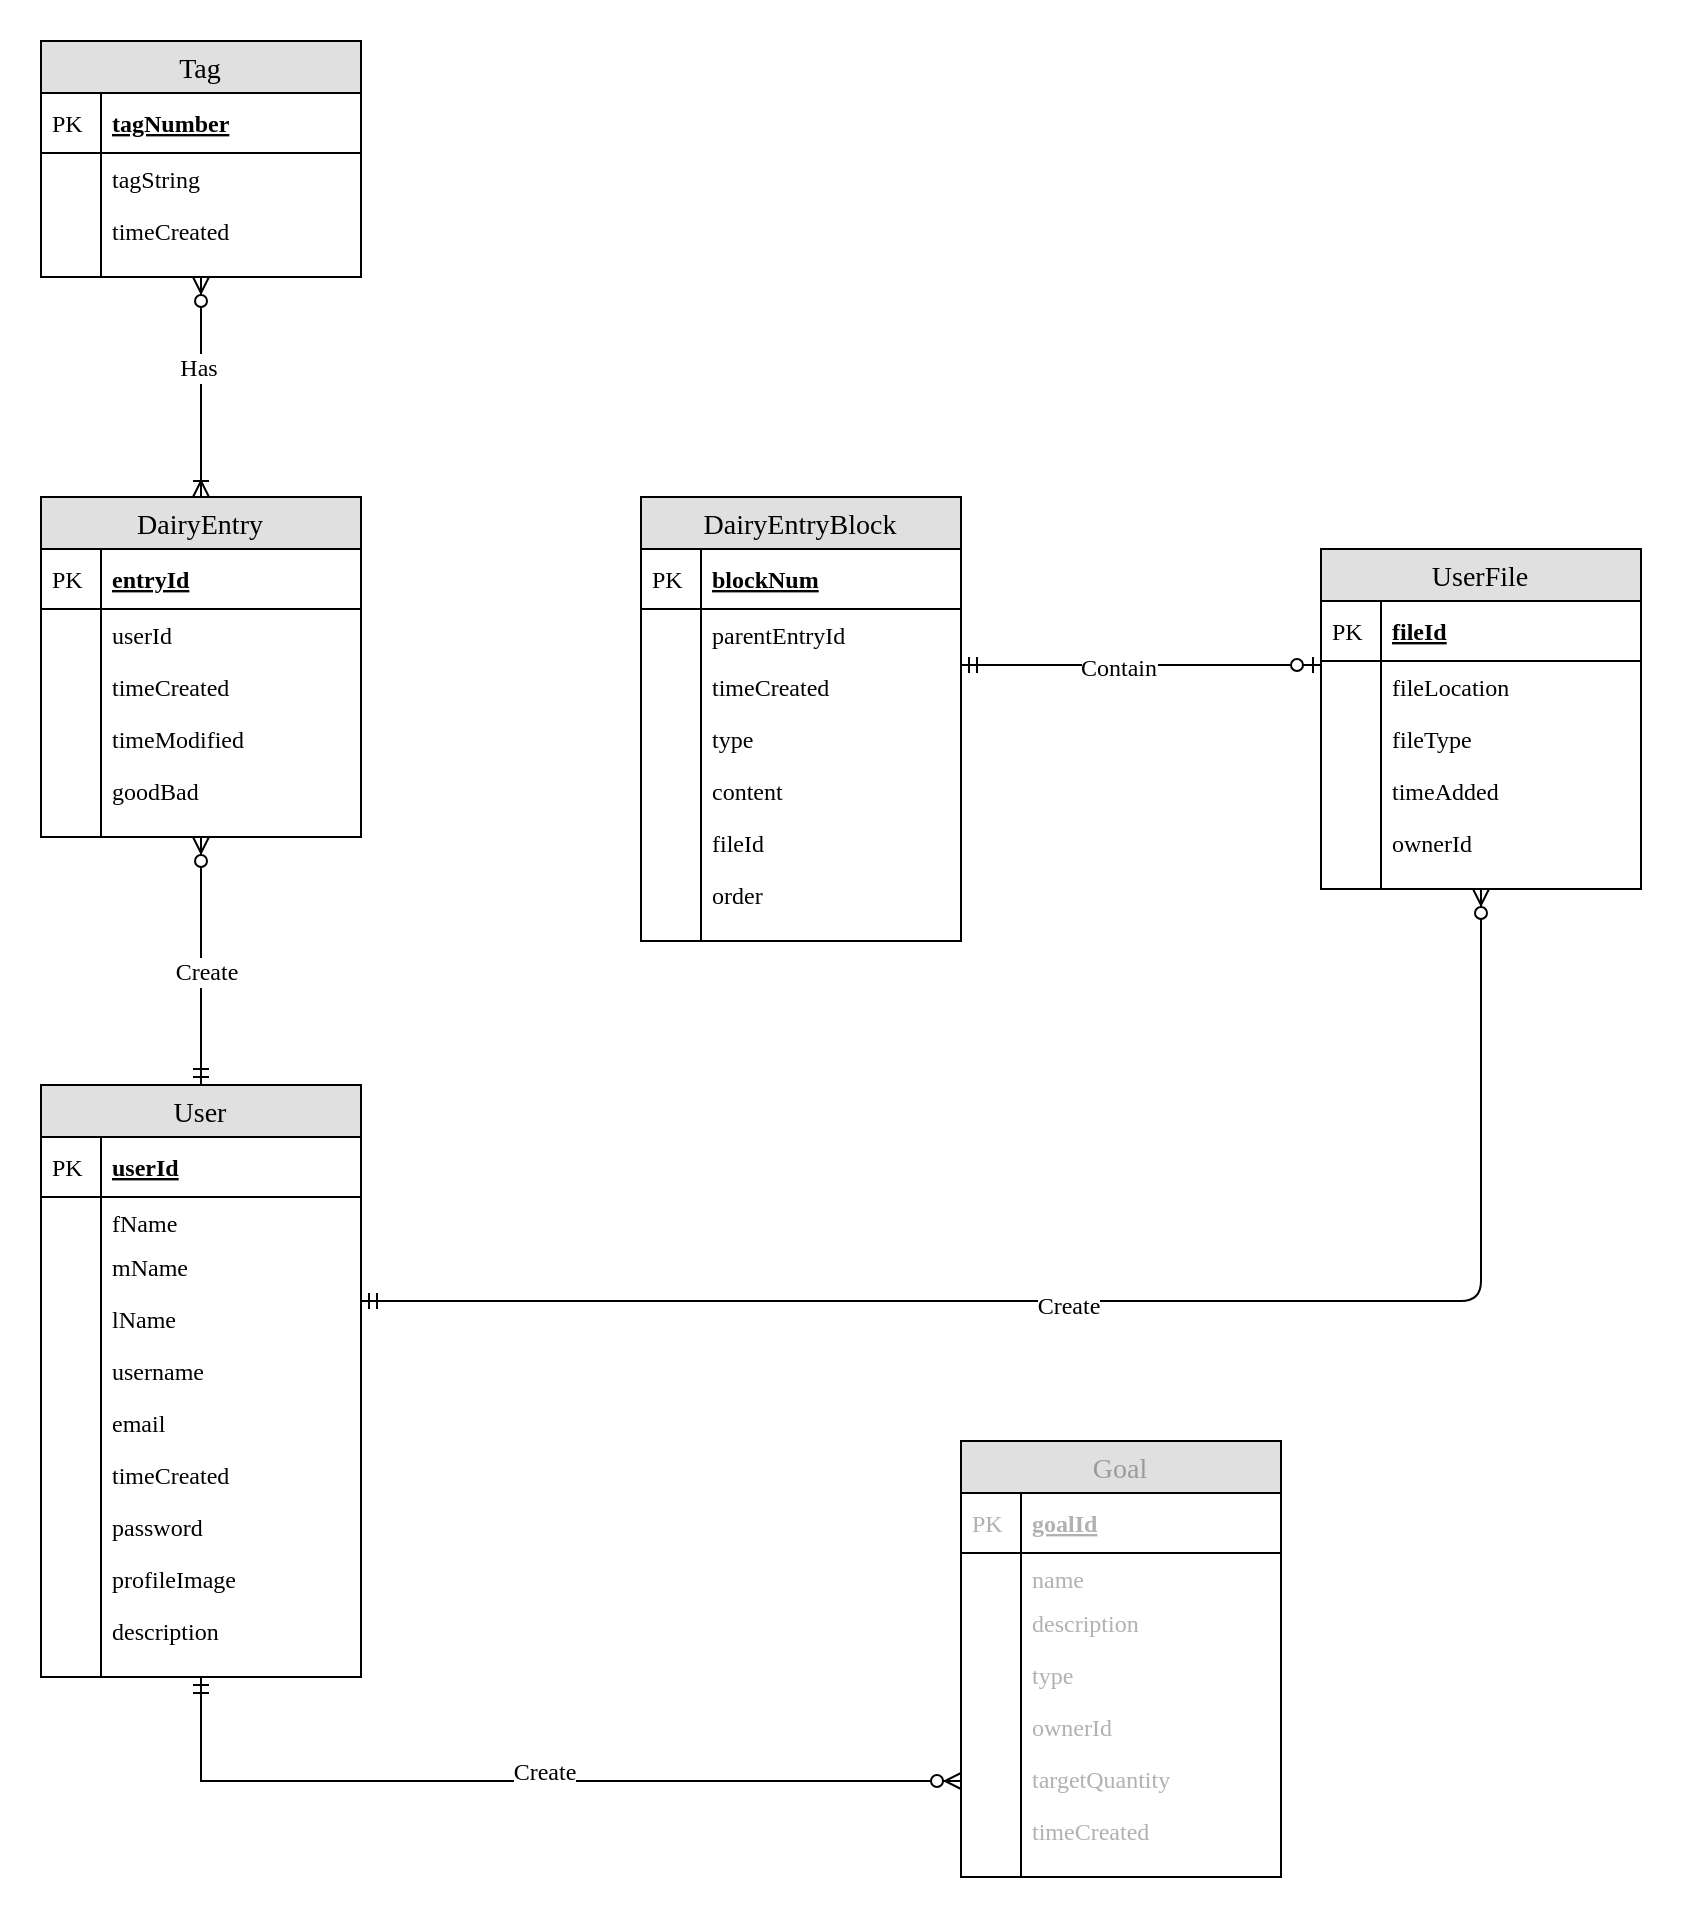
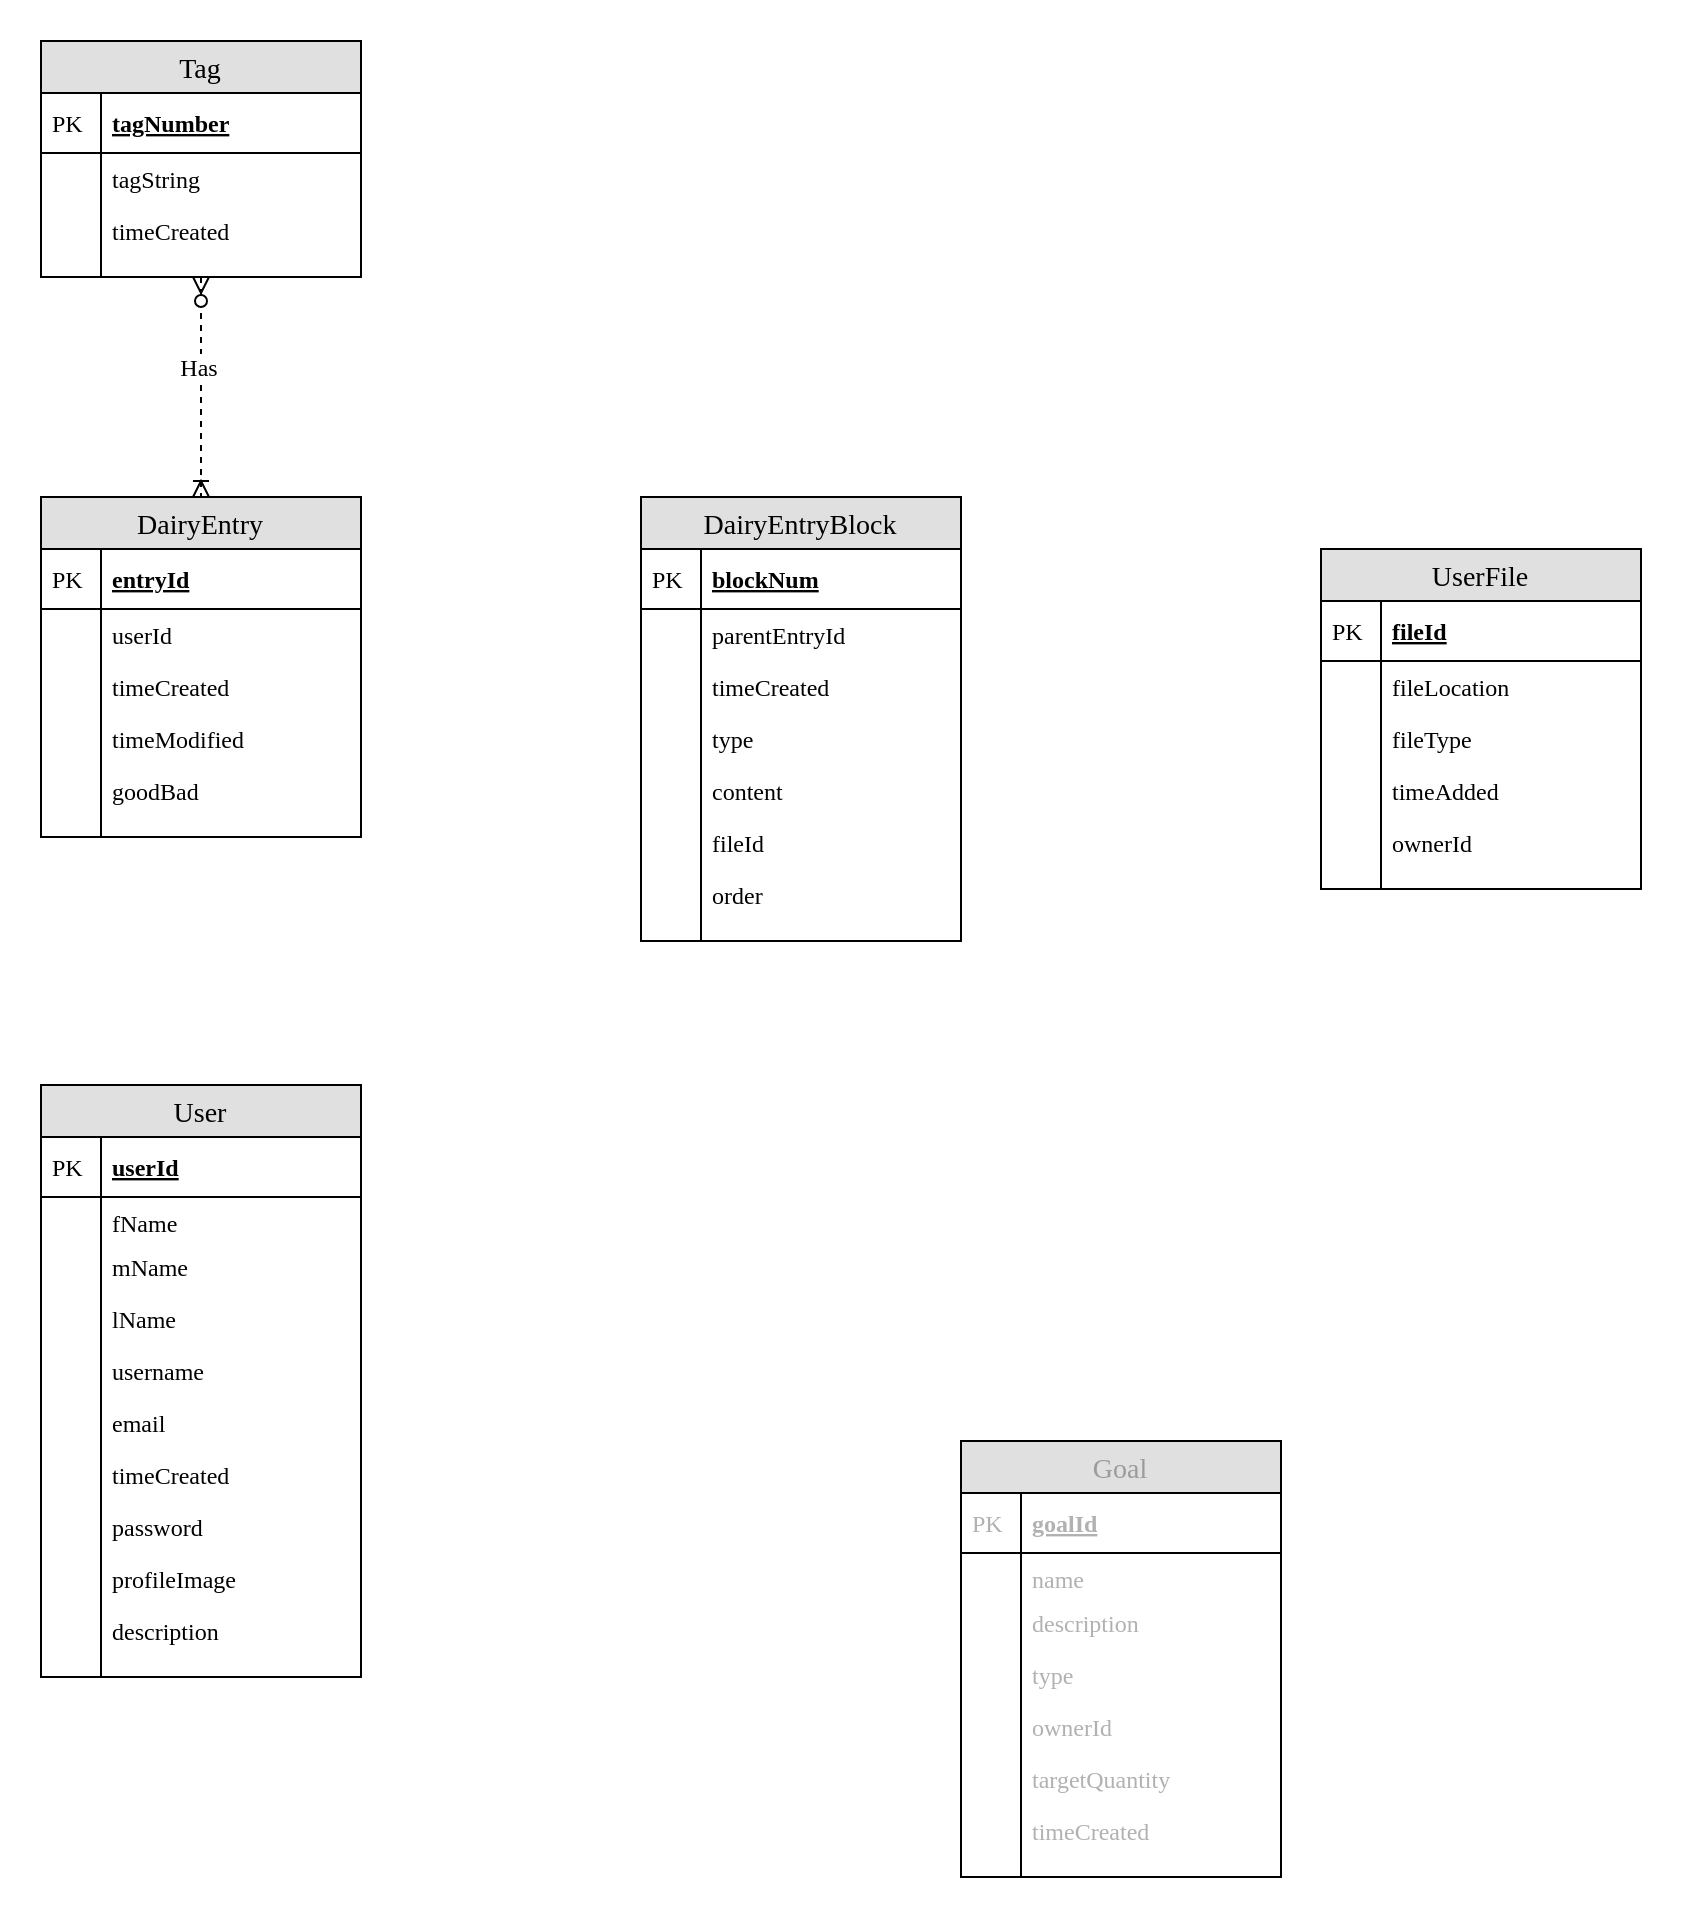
edge "Tag" -- "DairyEntry": style solid -> dashed
edge "DairyEntryBlock" -- "UserFile": removed, label "Contain"
edge "DairyEntry" -- "User": removed, label "Create"
edge "UserFile" -- "User": removed, label "Create"
edge "User" -- "Goal": removed, label "Create"
